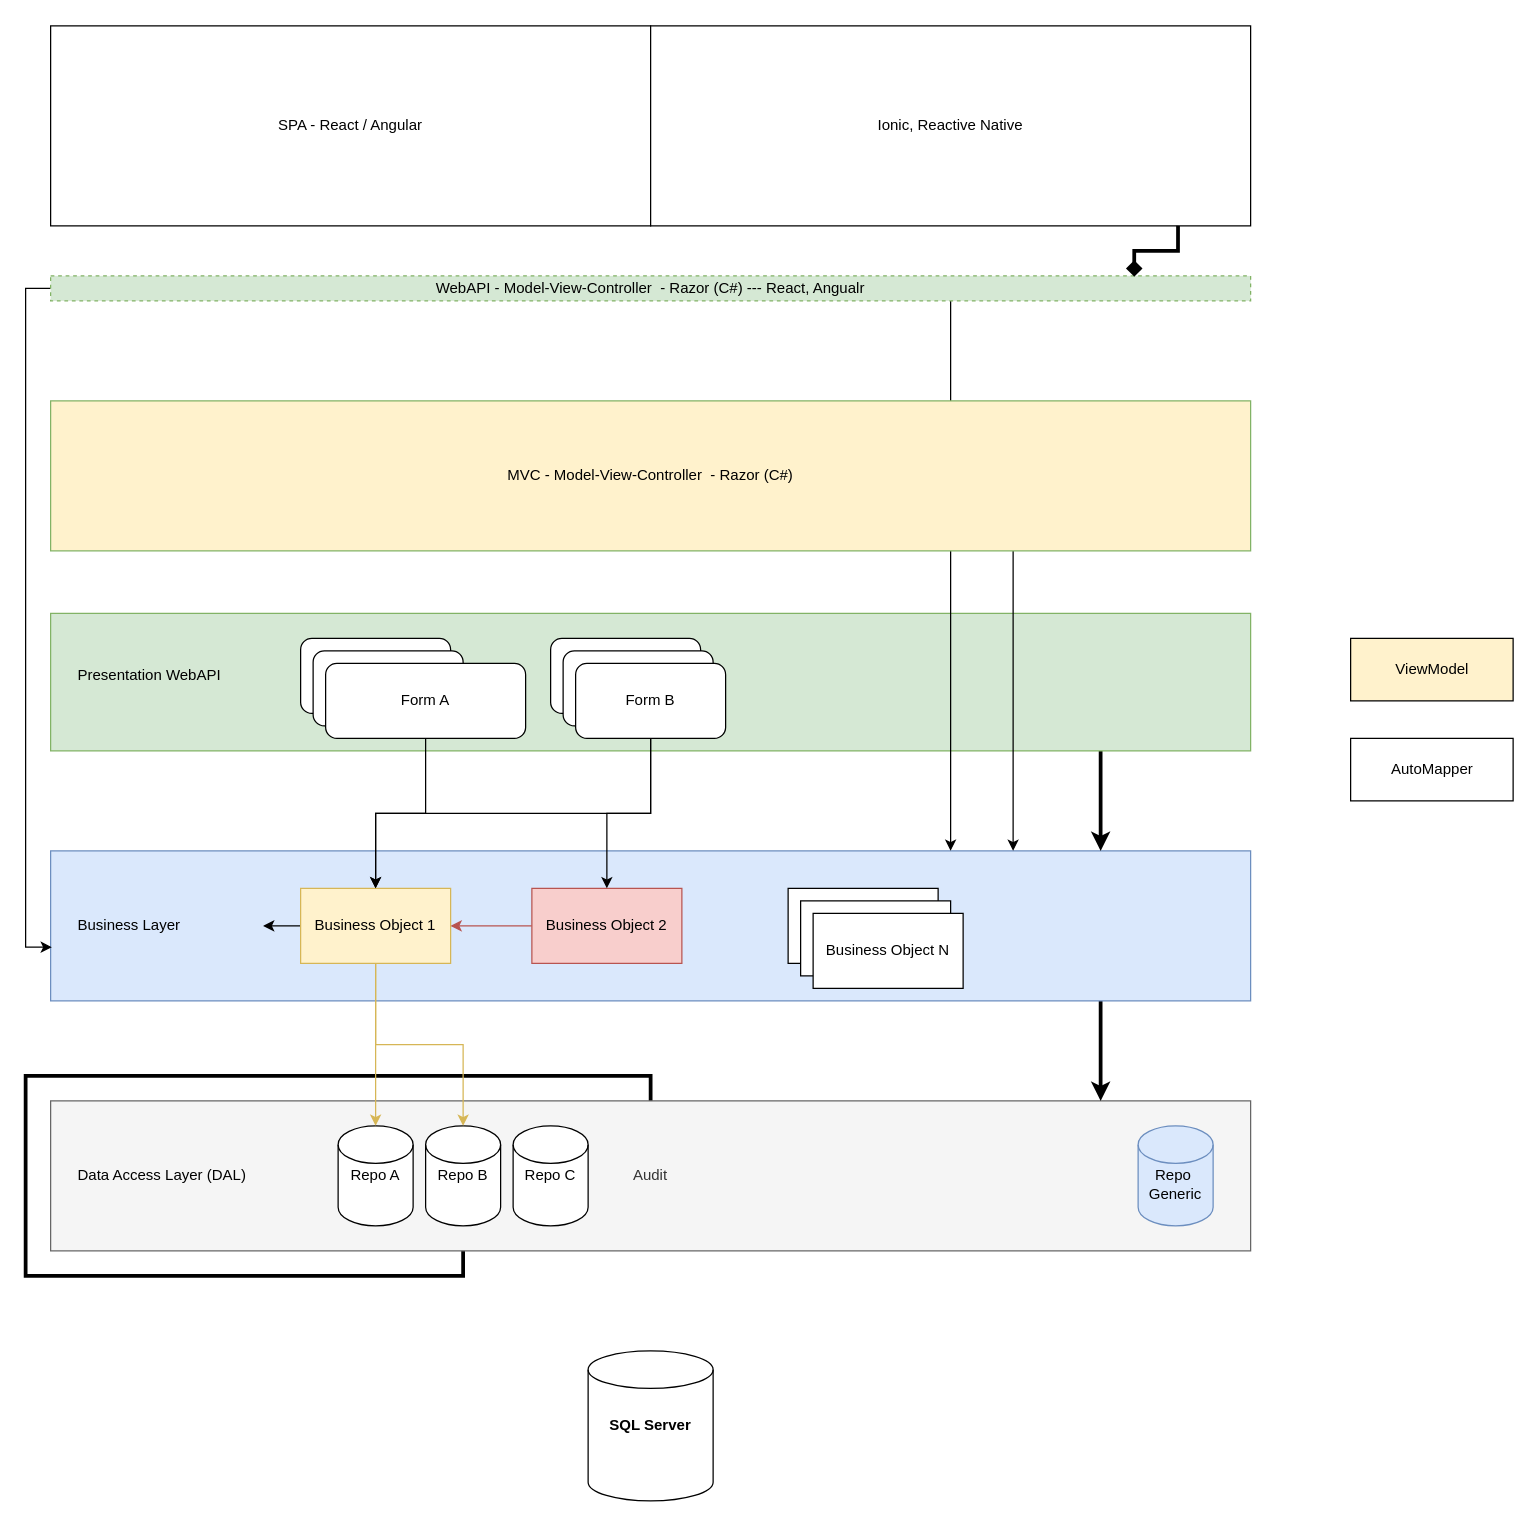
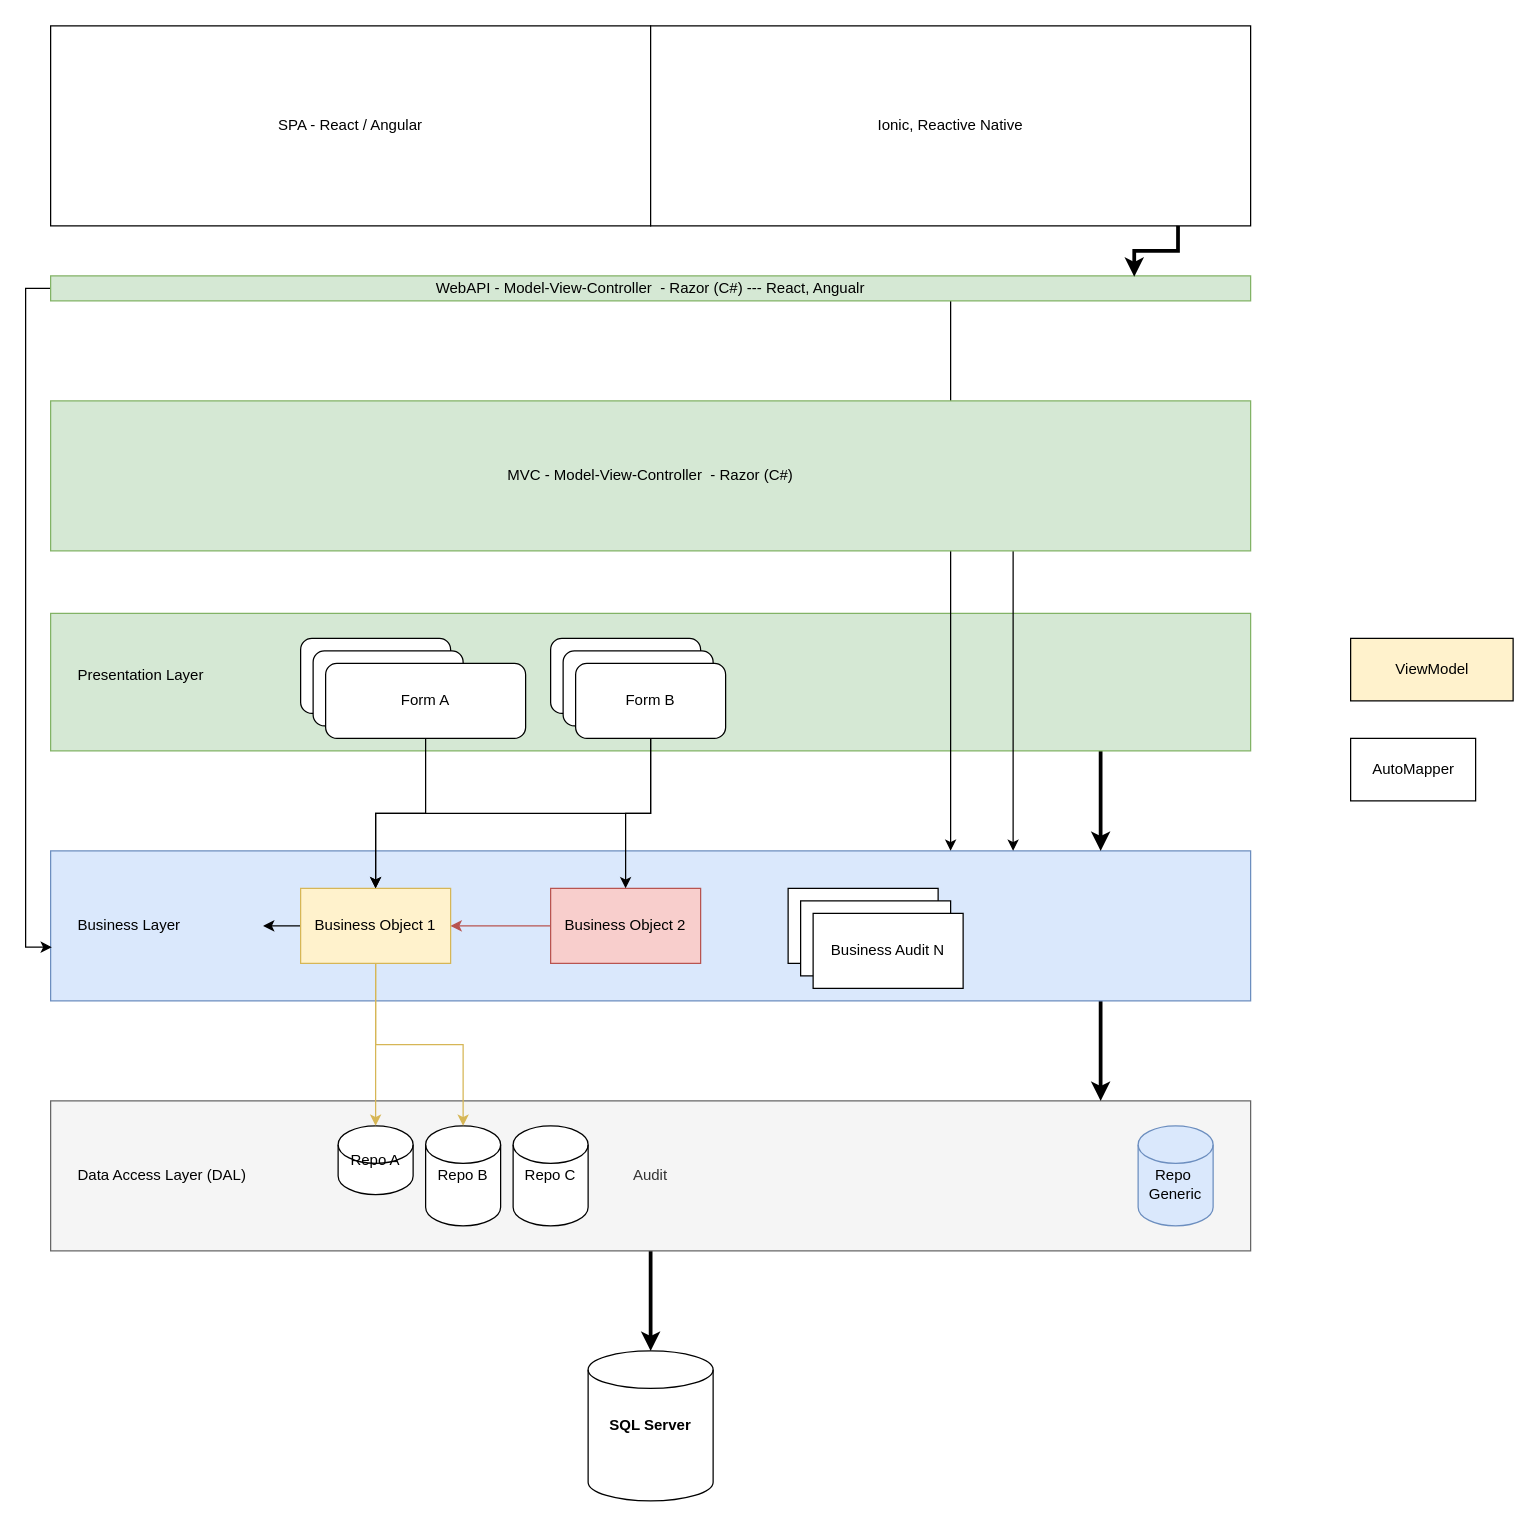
edge "Ionic, Reactive Native" -> "WebAPI - Model-View-Controller - Razor (C#) --- React, Angualr": arrowhead diamond -> classic
node "WebAPI - Model-View-Controller - Razor (C#) --- React, Angualr": style dashed -> solid
node "MVC - Model-View-Controller - Razor (C#)": fillcolor #fff2cc -> #d5e8d4
node "Presentation WebAPI": label "Presentation WebAPI" -> "Presentation Layer"
node "AutoMapper": size 163x63 -> 125x63
node "Business Object 2": moved (607, 926) -> (626, 926)
node "Business Object N": label "Business Object N" -> "Business Audit N"
edge "Audit" -> "Repo B": now "Audit" -> "SQL Server"
node "Repo A": size 75x100 -> 75x69
